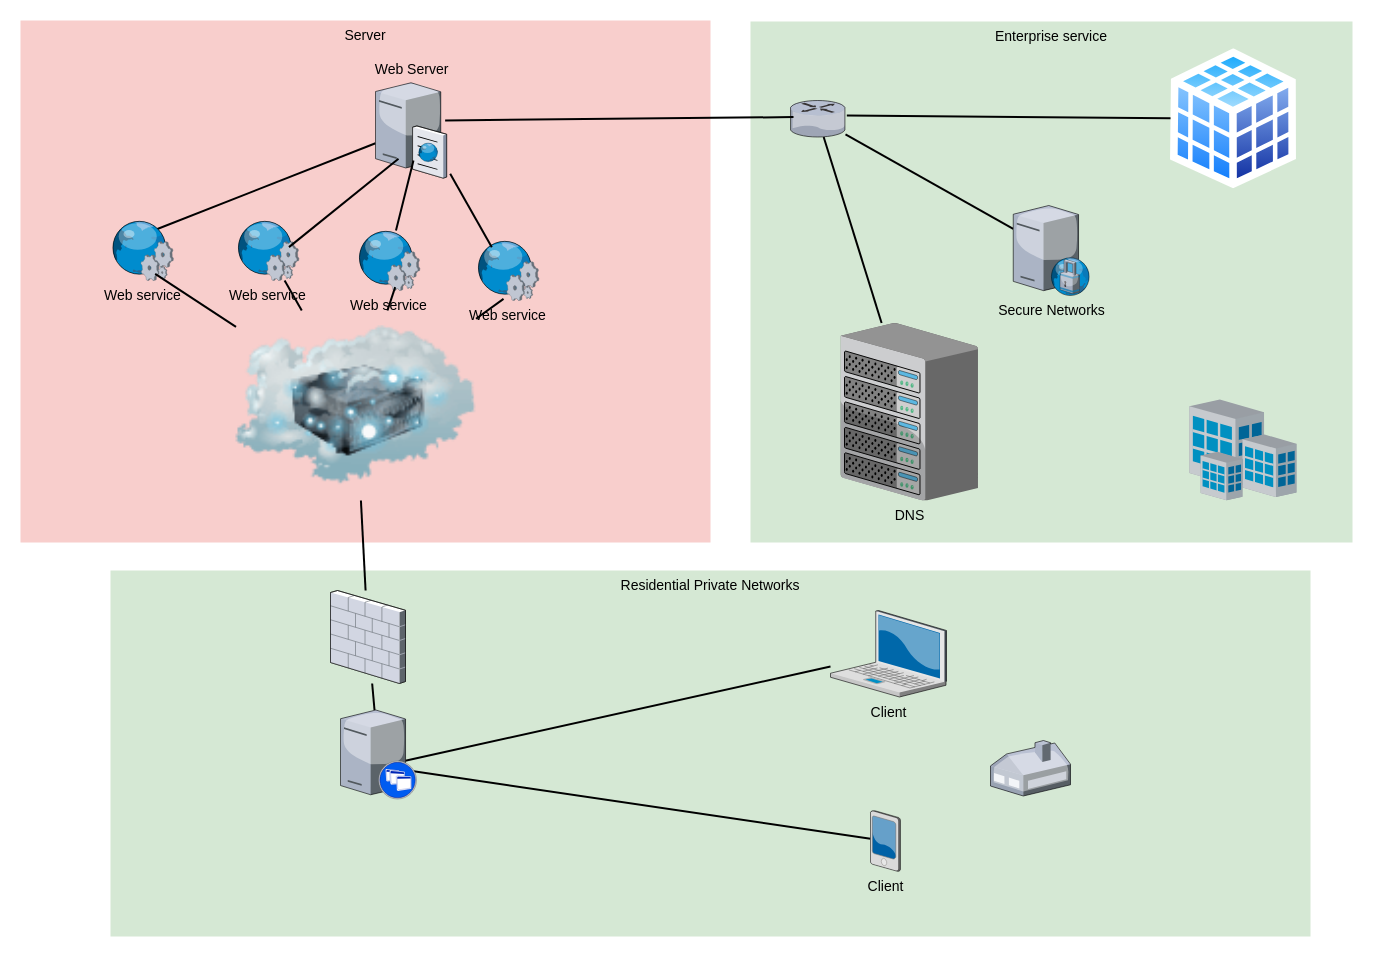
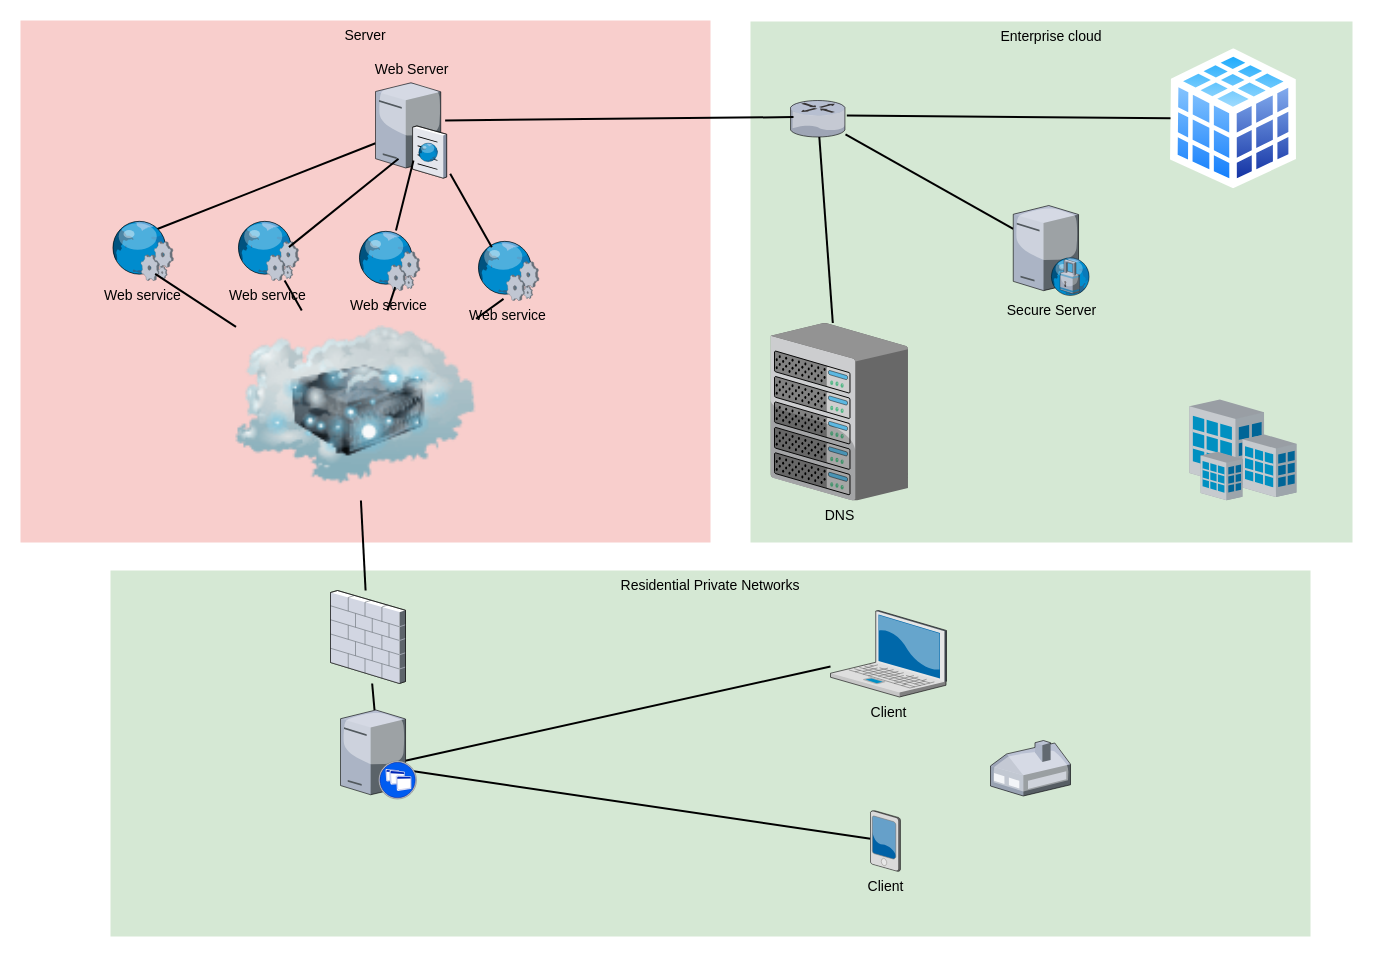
node "Enterprise service": label "Enterprise service" -> "Enterprise cloud"
node "Secure Networks": label "Secure Networks" -> "Secure Server"
node "DNS": moved (909, 412) -> (839, 412)
